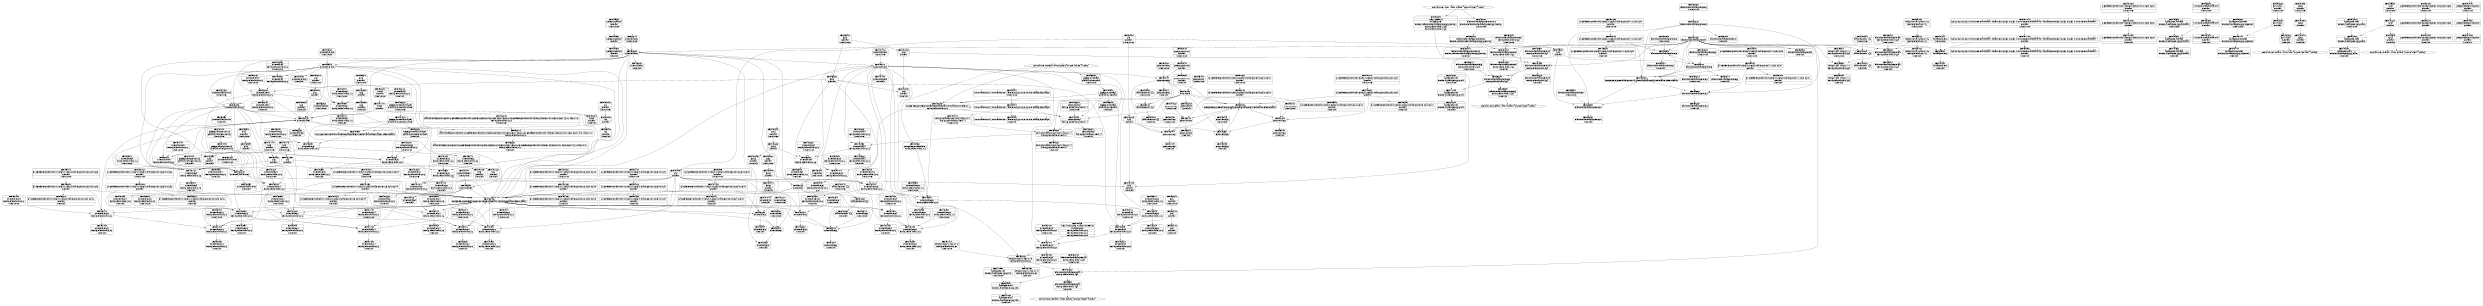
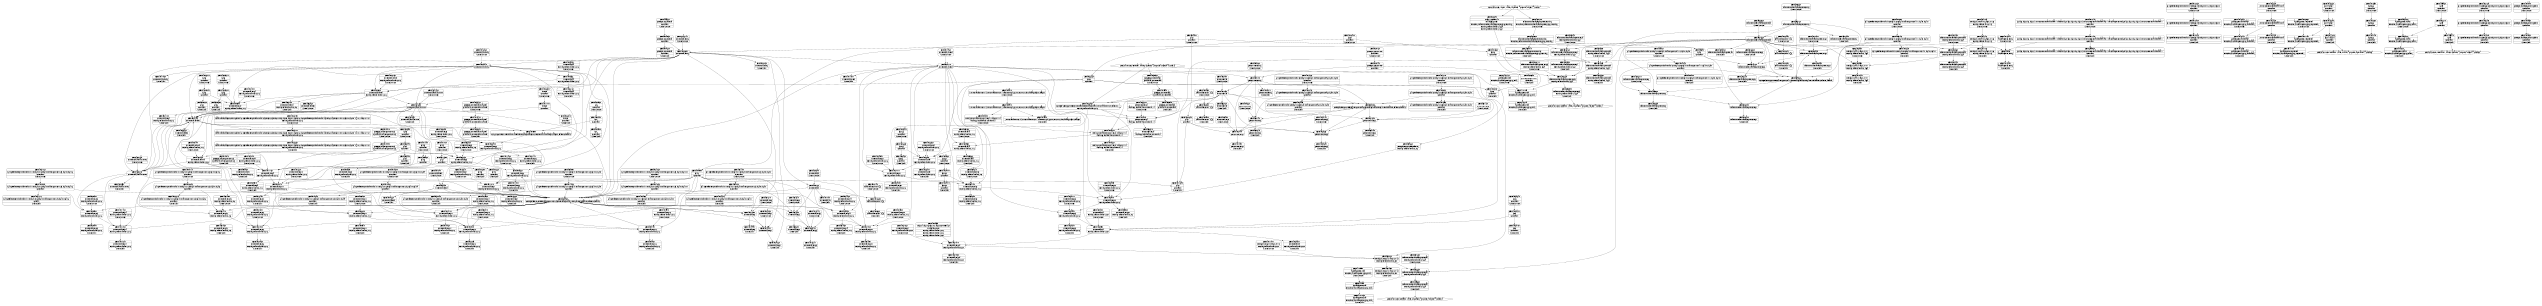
node "CE0x4e06e20": added
node "CE0x4dfeb40": removed
node "CE0x4e2a0f0": text "*Arg*" -> "*SummSink*"
node "CE0x4e37310": text "*Constant*" -> "*Global*"
